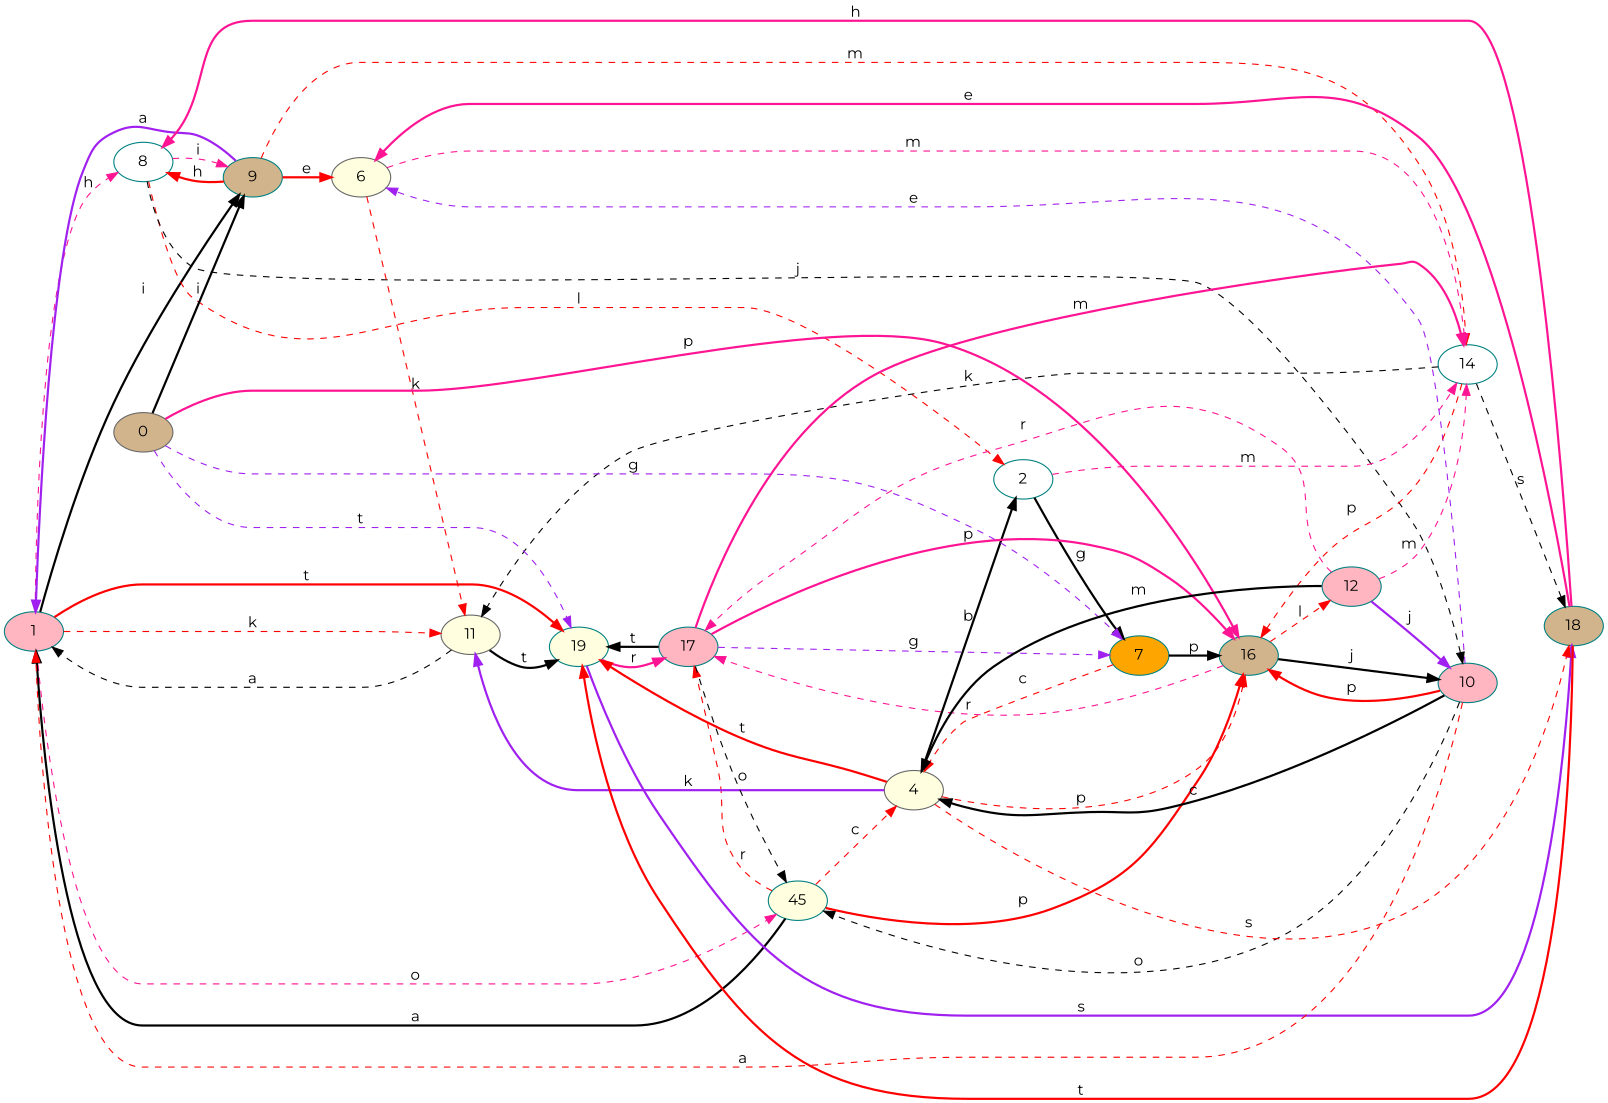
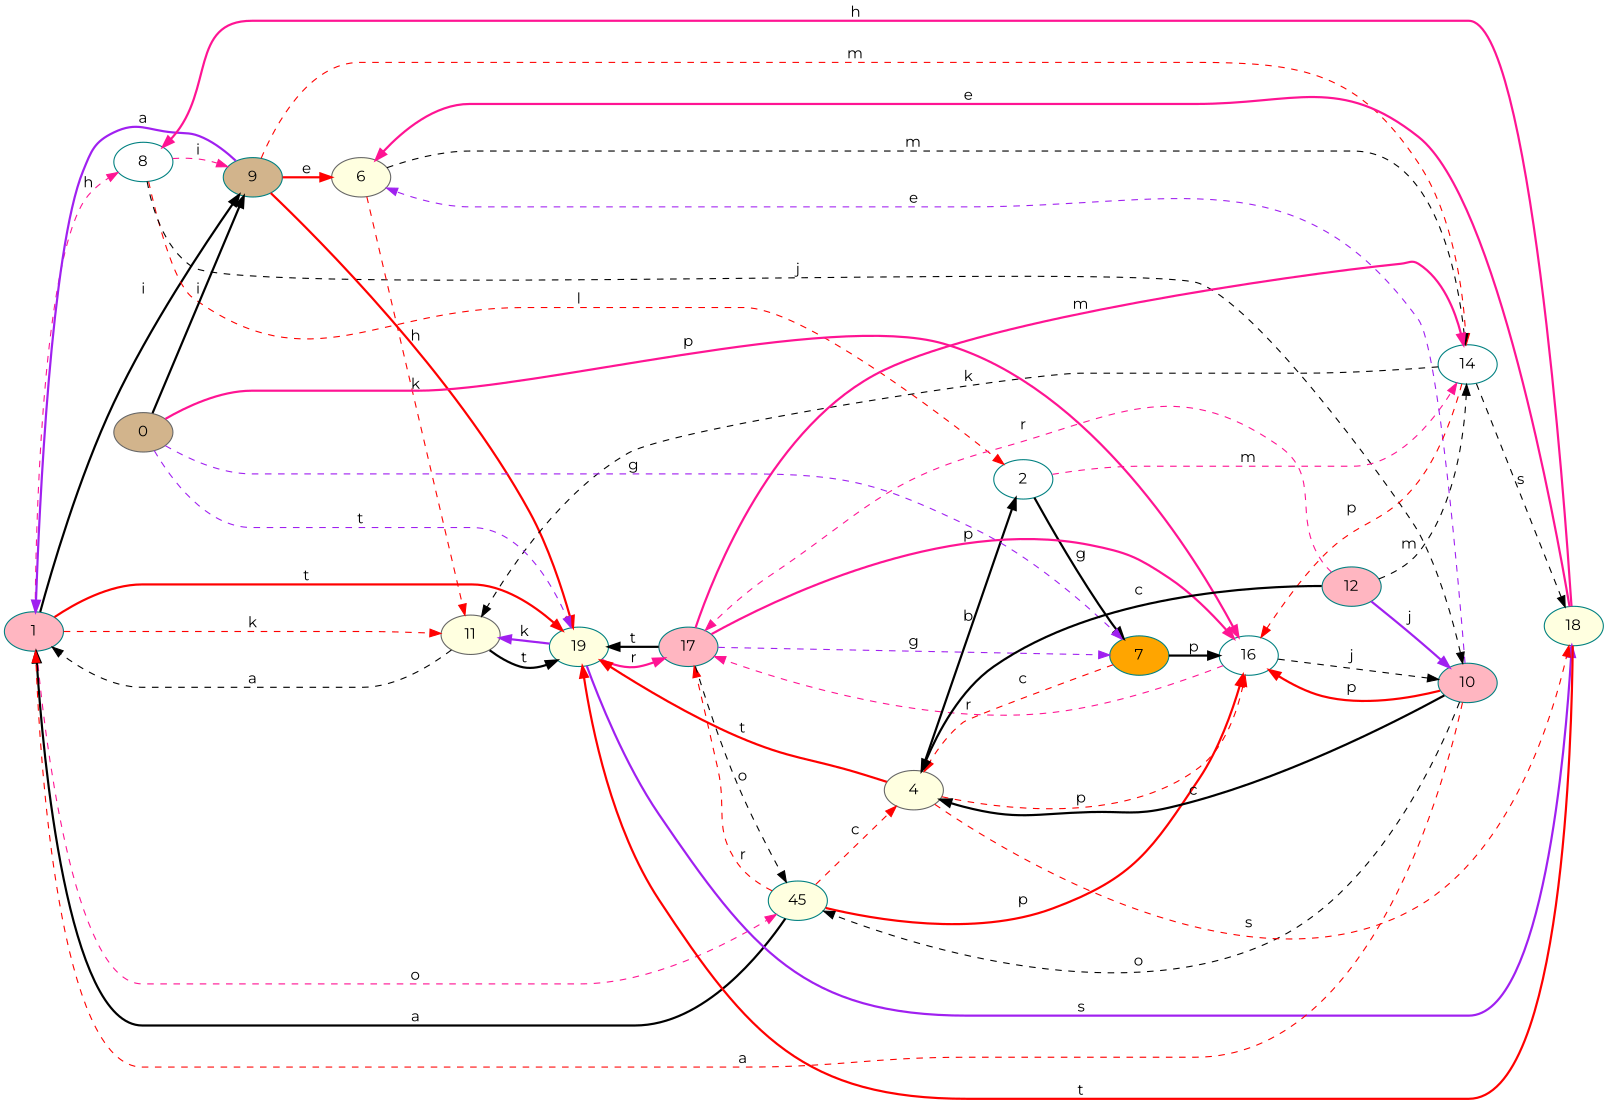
edge "6" -> "14": color deeppink -> black
edge "9" -> "8": now "9" -> "19"
edge "12" -> "14": color deeppink -> black
edge "12" -> "4": label "m" -> "c"
edge "16" -> "12": removed, label "l"
node "18": fillcolor tan -> lightyellow
node "16": fillcolor tan -> white
edge "16" -> "10": style bold -> dashed
edge "4" -> "11": now "19" -> "11"
